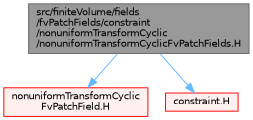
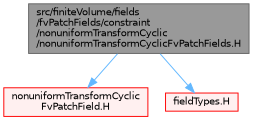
node "constraint.H": label "constraint.H" -> "fieldTypes.H"
